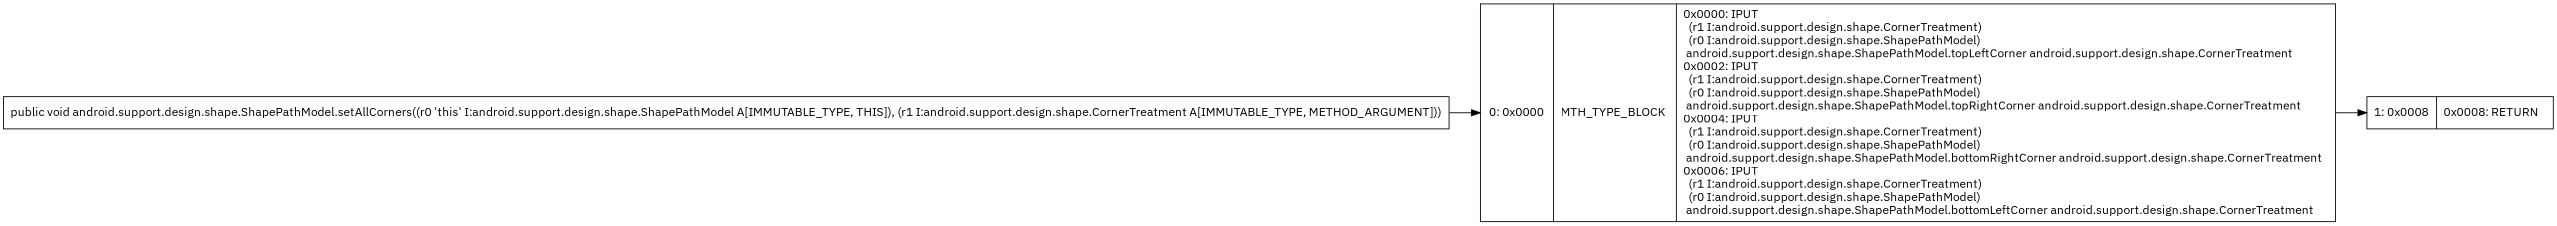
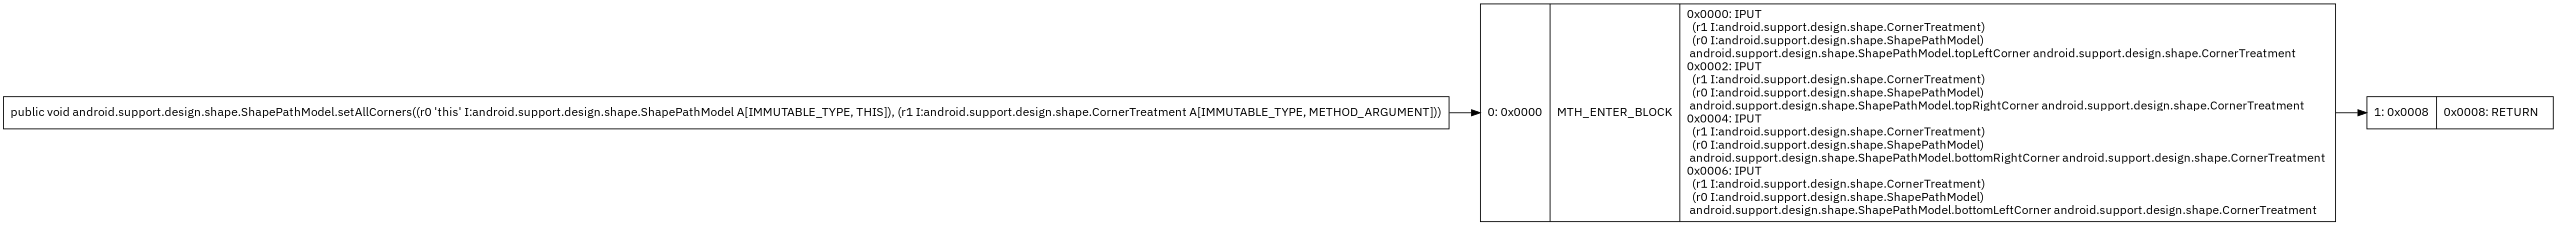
node "0: 0x0000": text "MTH_TYPE_BLOCK" -> "MTH_ENTER_BLOCK"
